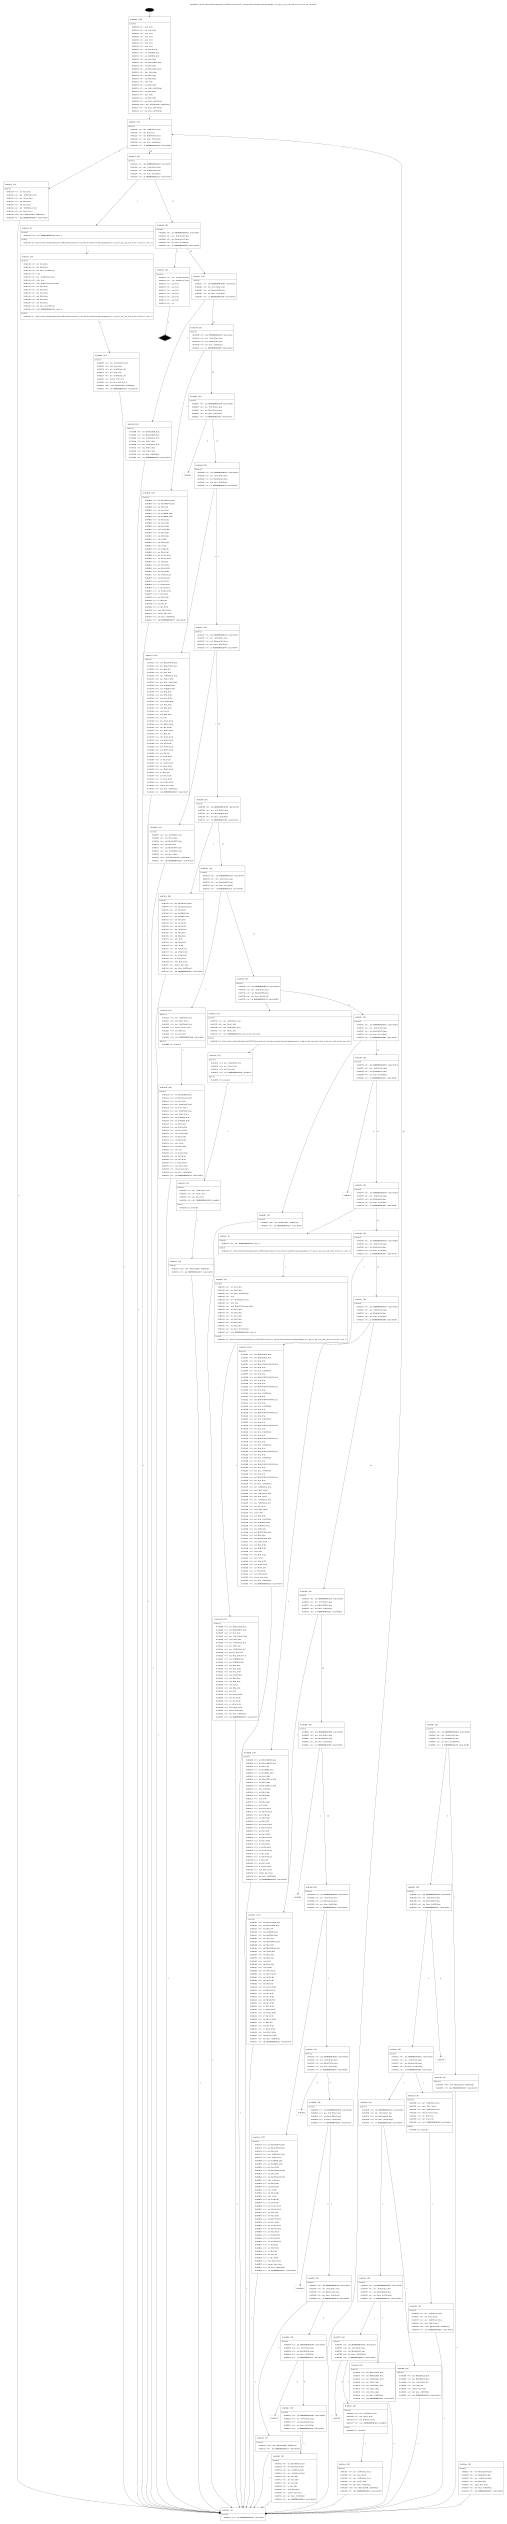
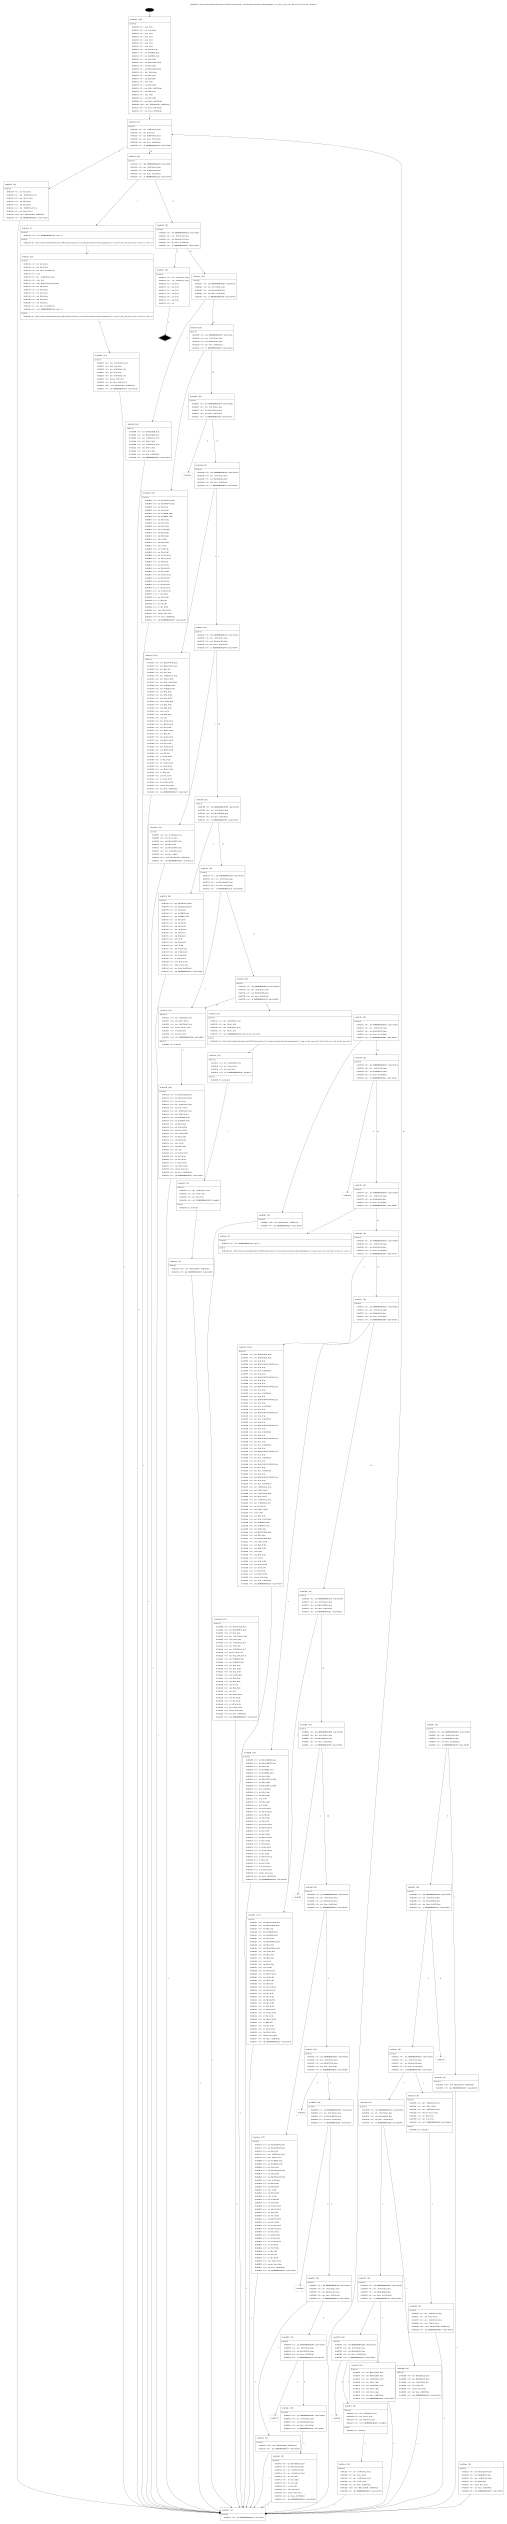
edge "0x401740 [28]" -> "0x40175c [28]": now "0x401740 [28]" -> "0x401c1b [29]"
node "0x401e54 [52]": removed
